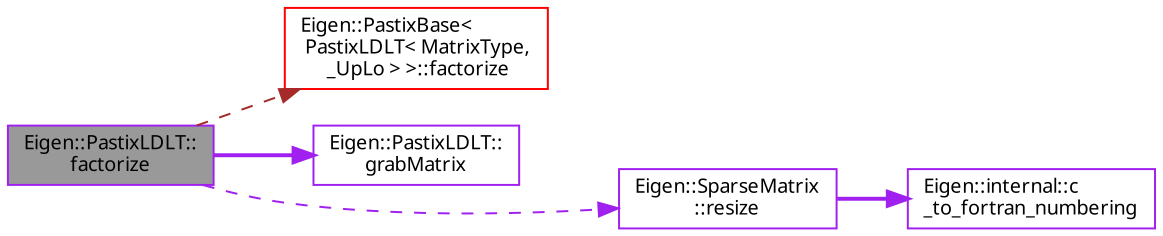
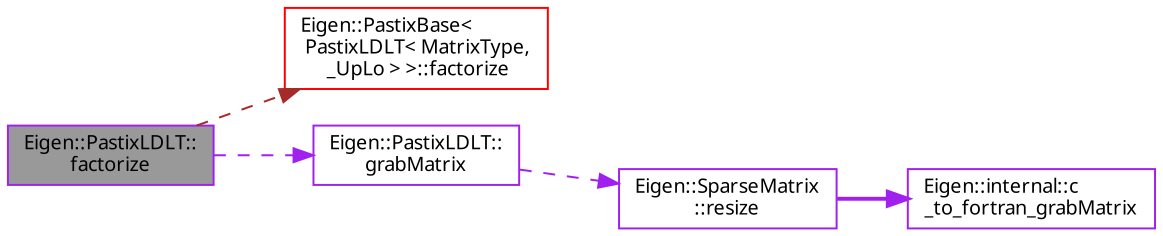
edge "Eigen::PastixLDLT:: factorize" -> "Eigen::PastixLDLT:: grabMatrix": style bold -> dashed
node "Eigen::internal::c _to_fortran_numbering": label "Eigen::internal::c _to_fortran_numbering" -> "Eigen::internal::c _to_fortran_grabMatrix"
edge "Eigen::PastixLDLT:: factorize" -> "Eigen::SparseMatrix ::resize": now "Eigen::PastixLDLT:: grabMatrix" -> "Eigen::SparseMatrix ::resize"
